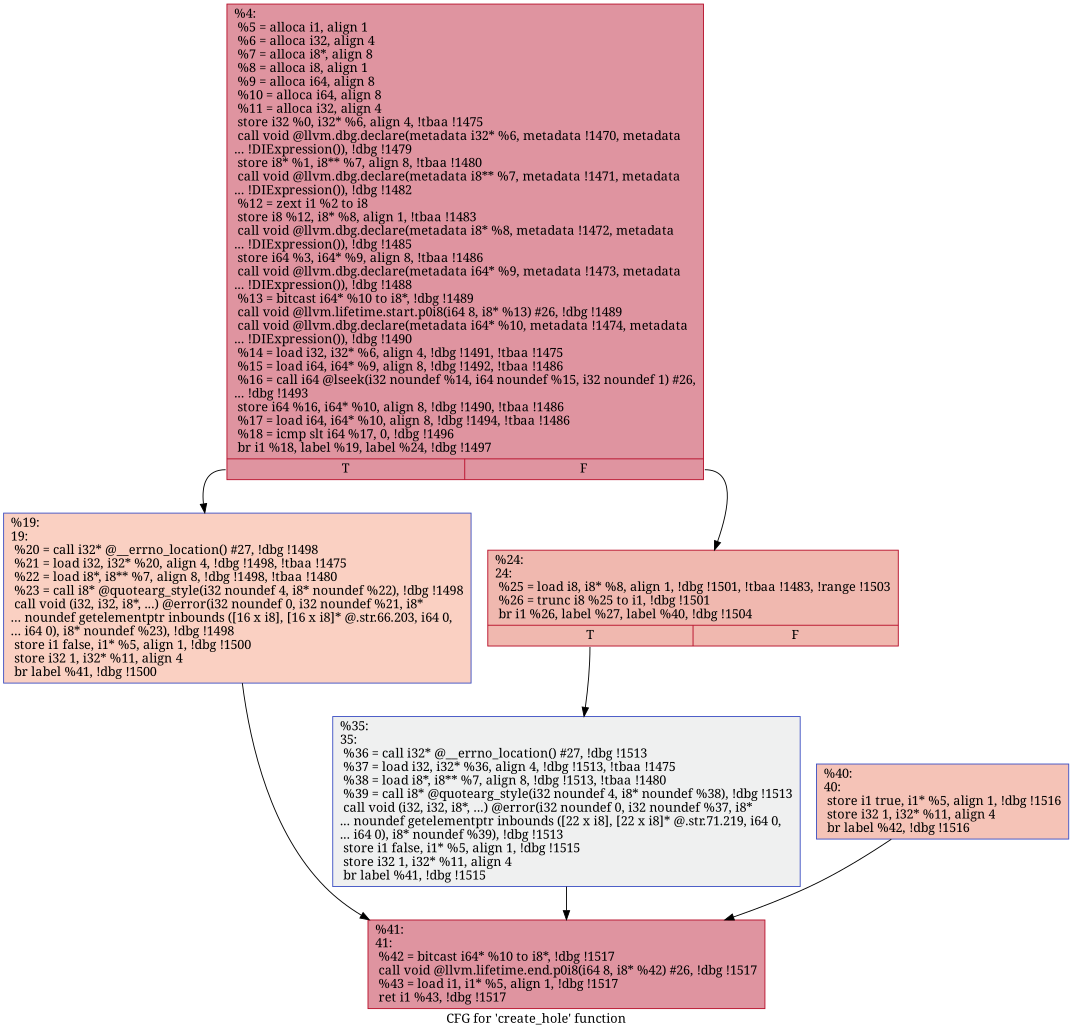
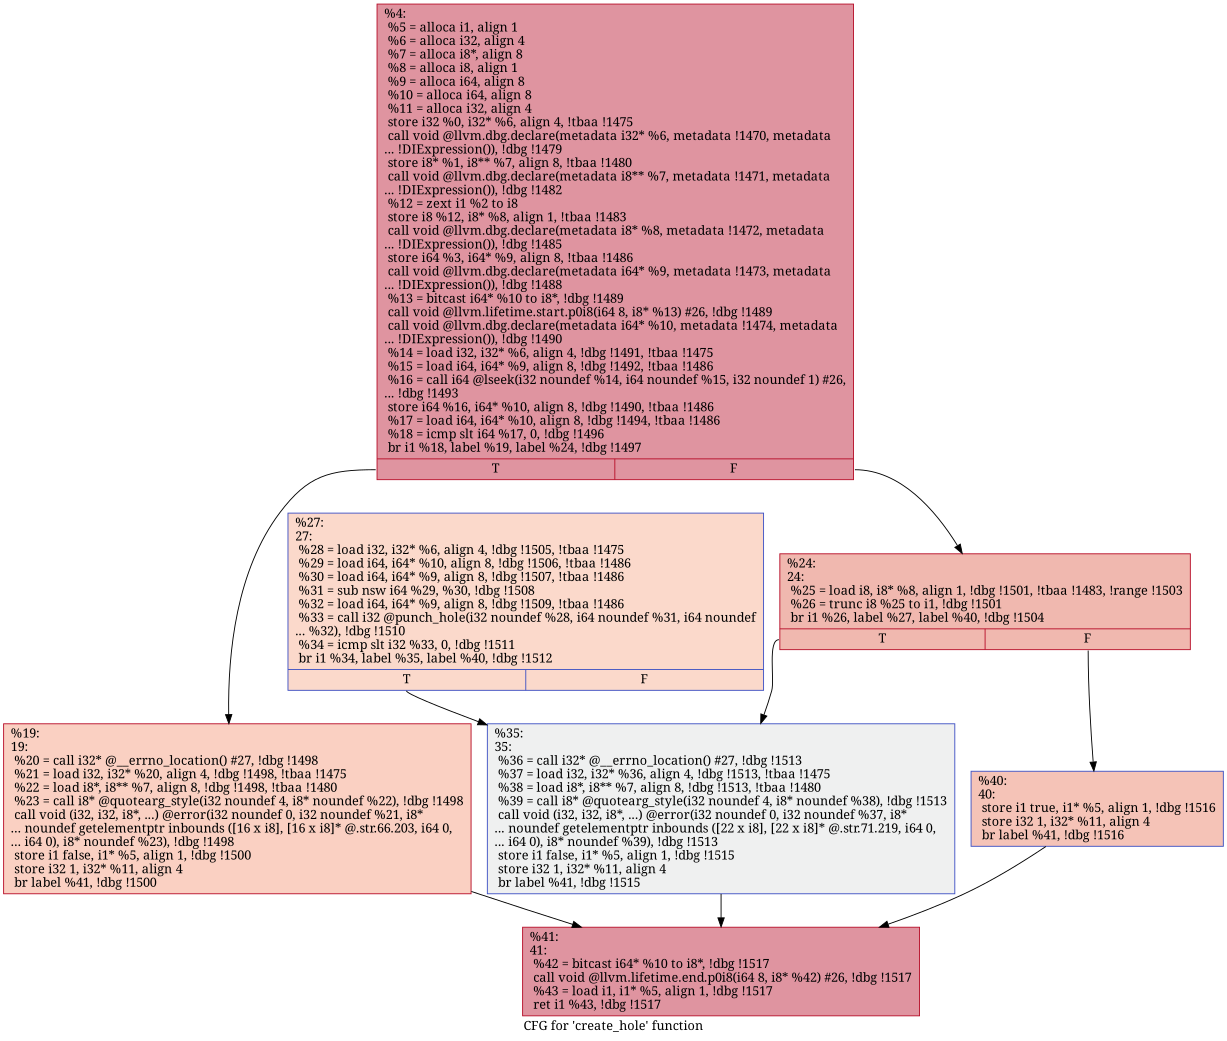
node "%19:": color #3d50c3ff -> #b70d28ff
node "%27:": added
edge "%24:" -> "%40:": added
node "%40:": text "br label %42, !dbg !1516" -> "br label %41, !dbg !1516"
